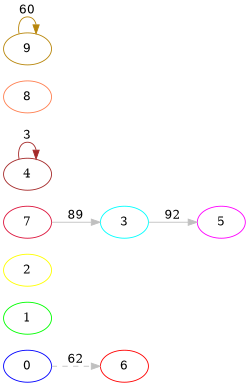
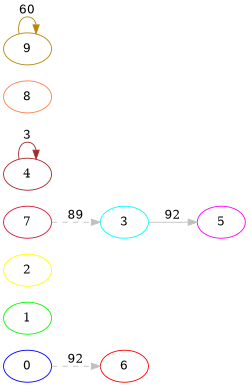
edge "7" -> "3": style solid -> dashed
edge "0" -> "6": label "62" -> "92"
